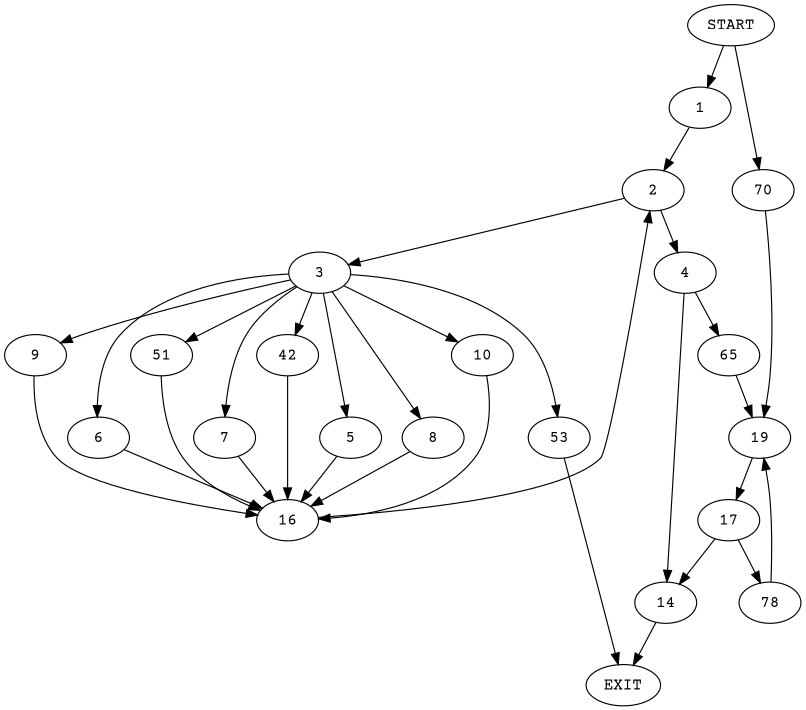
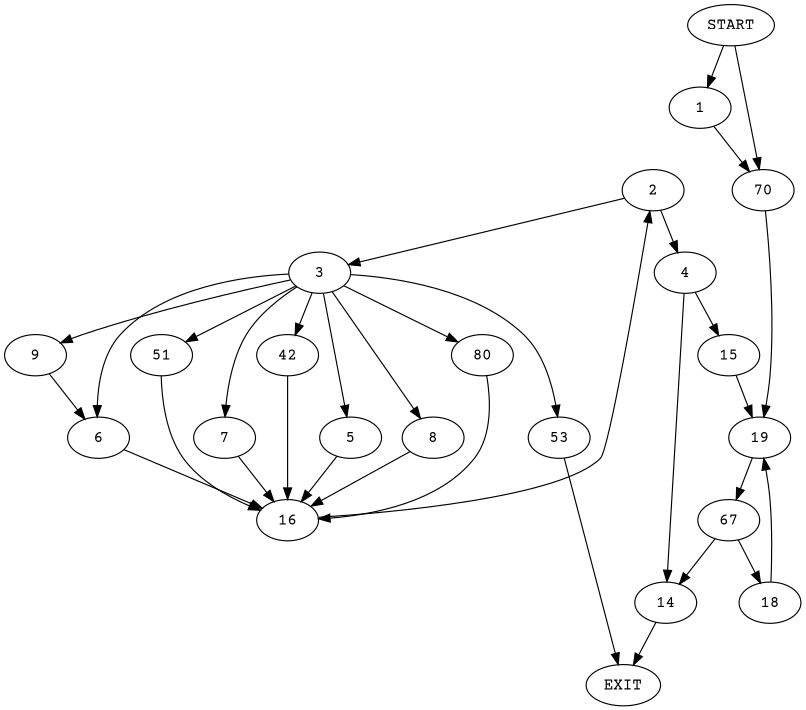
edge "1" -> "2": now "1" -> "70"
node "10": label "10" -> "80"
node "65": label "65" -> "15"
edge "9" -> "16": now "9" -> "6"
node "17": label "17" -> "67"
node "78": label "78" -> "18"
